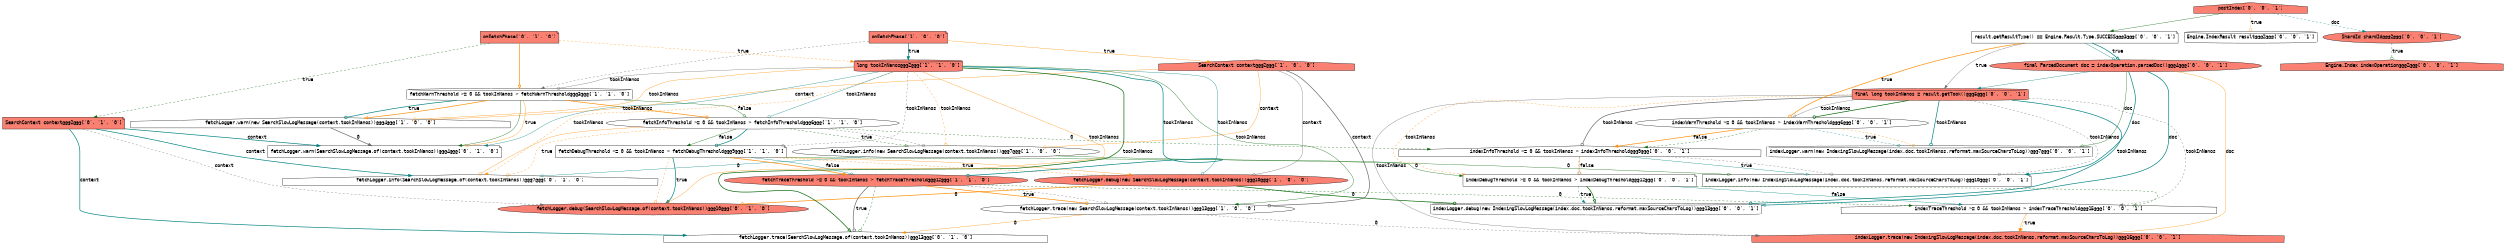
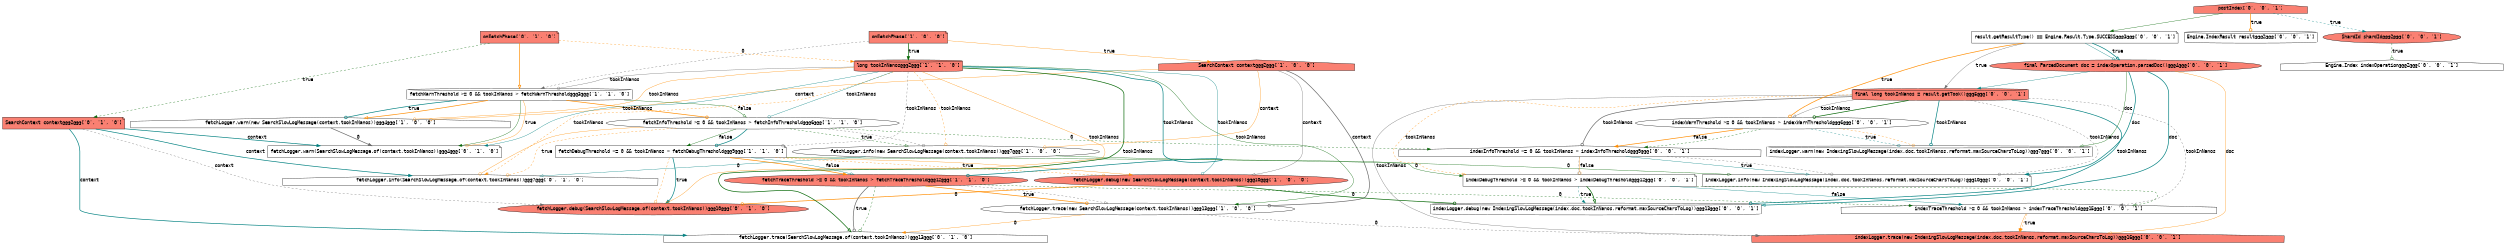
edge "postIndex['0', '0', '1']" -> "Engine.IndexResult result@@@2@@@['0', '0', '1']": style dashed -> bold
edge "postIndex['0', '0', '1']" -> "ShardId shardId@@@2@@@['0', '0', '1']": label "doc" -> "true"
edge "onFetchPhase['1', '0', '0']" -> "long tookInNanos@@@2@@@['1', '1', '0']": color teal -> darkgreen
edge "onFetchPhase['0', '1', '0']" -> "long tookInNanos@@@2@@@['1', '1', '0']": label "true" -> "0"
node "Engine.Index indexOperation@@@2@@@['0', '0', '1']": fillcolor salmon -> white
